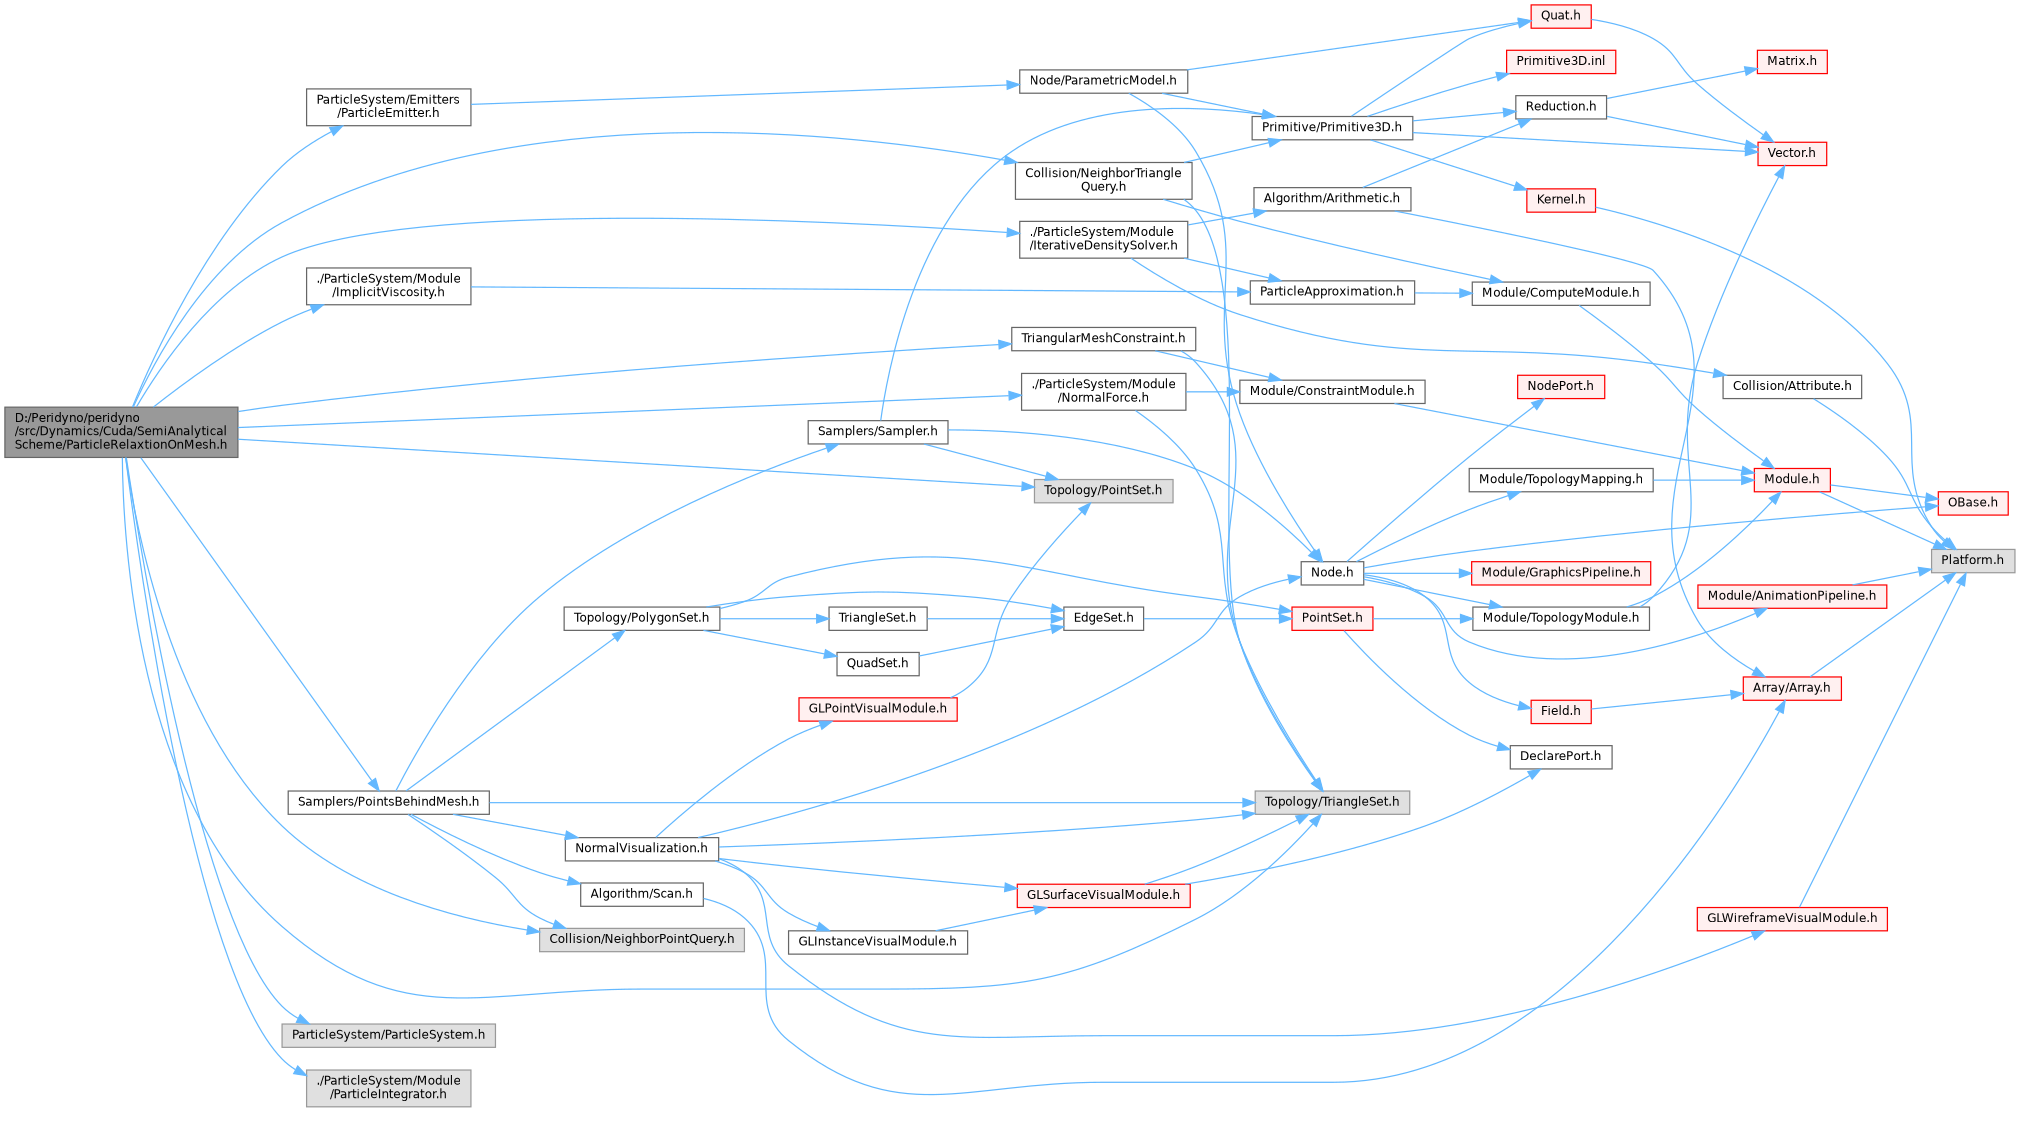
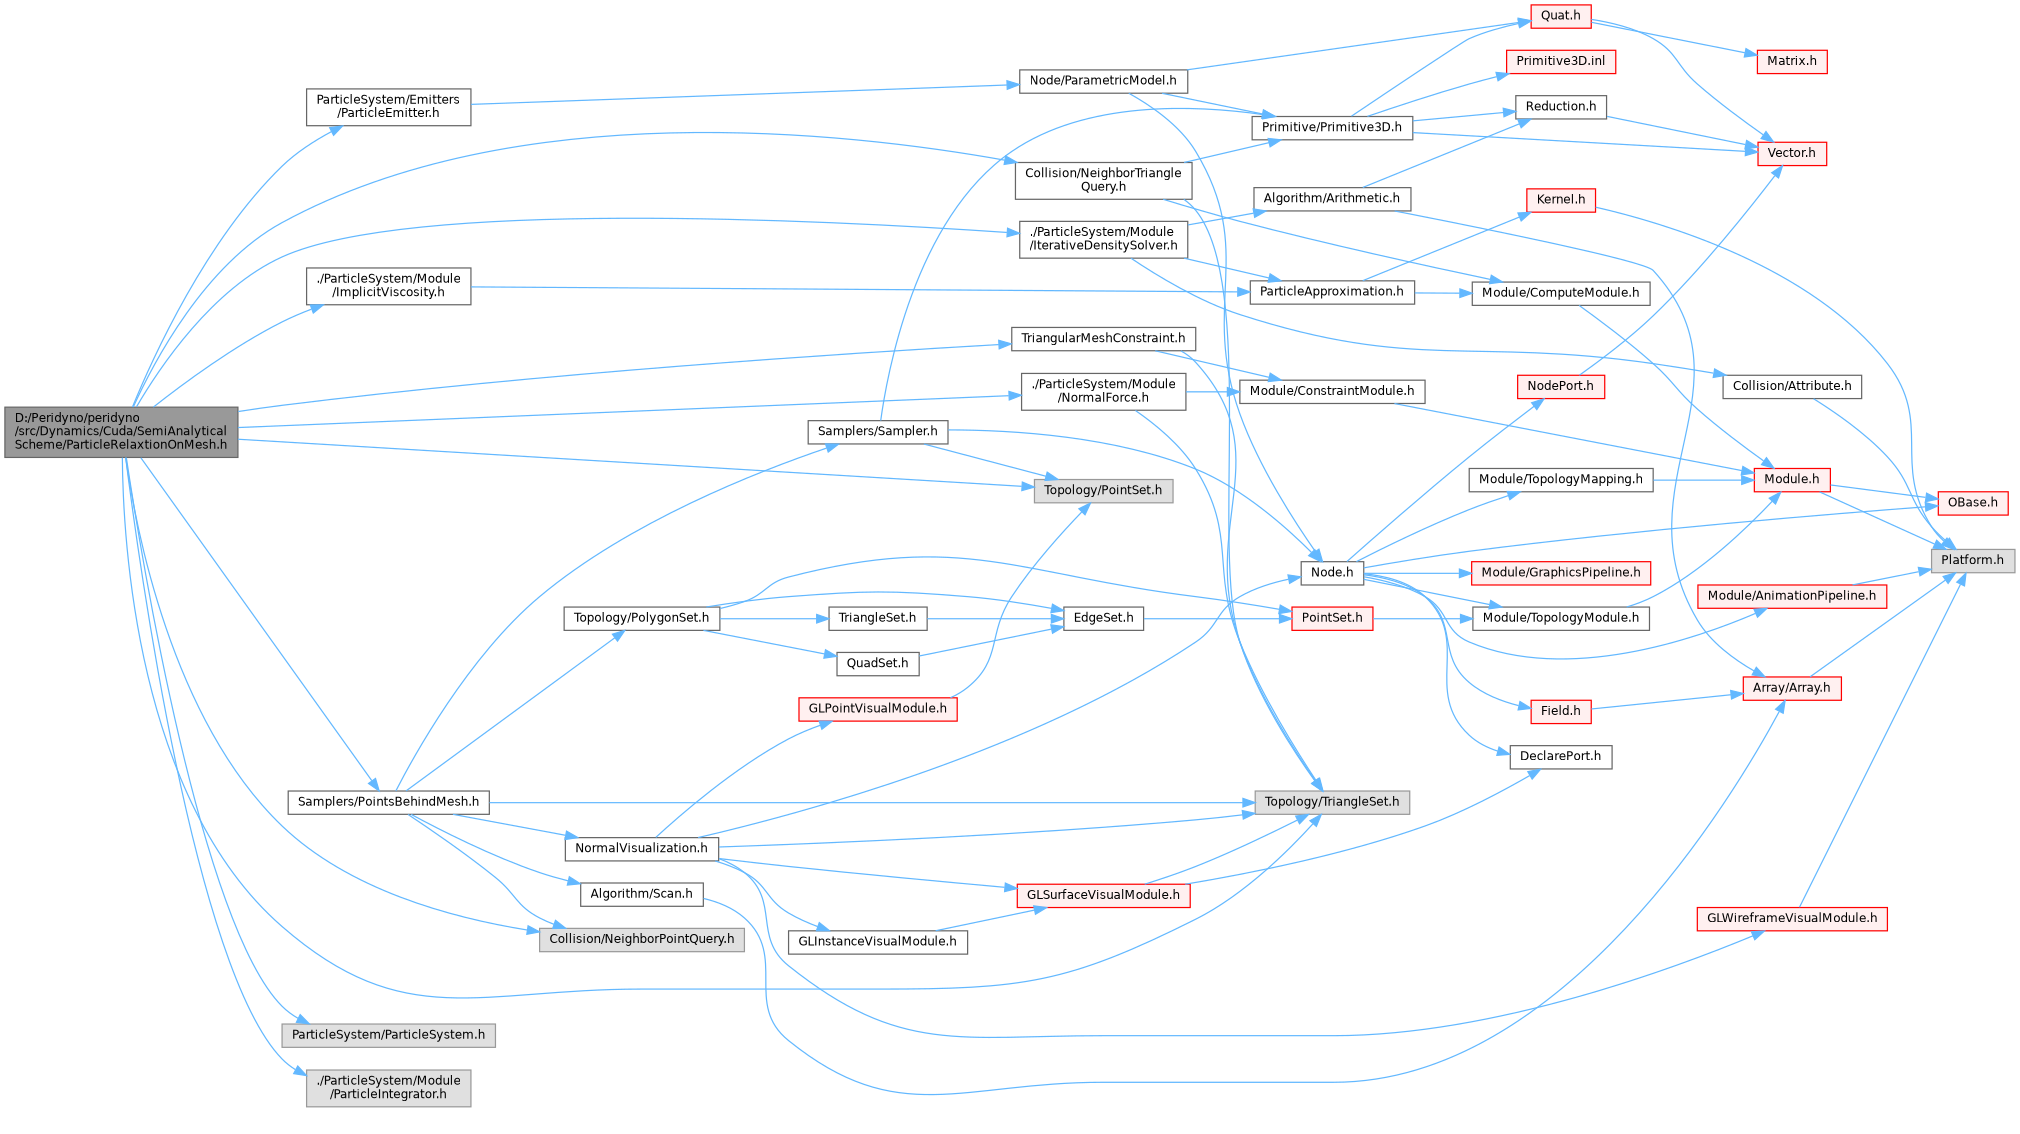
edge "Reduction.h" -> "Matrix.h": now "Quat.h" -> "Matrix.h"
edge "Primitive/Primitive3D.h" -> "Kernel.h": now "ParticleApproximation.h" -> "Kernel.h"
edge "Module/TopologyModule.h" -> "Vector.h": now "NodePort.h" -> "Vector.h"
edge "PointSet.h" -> "DeclarePort.h": now "Node.h" -> "DeclarePort.h"
